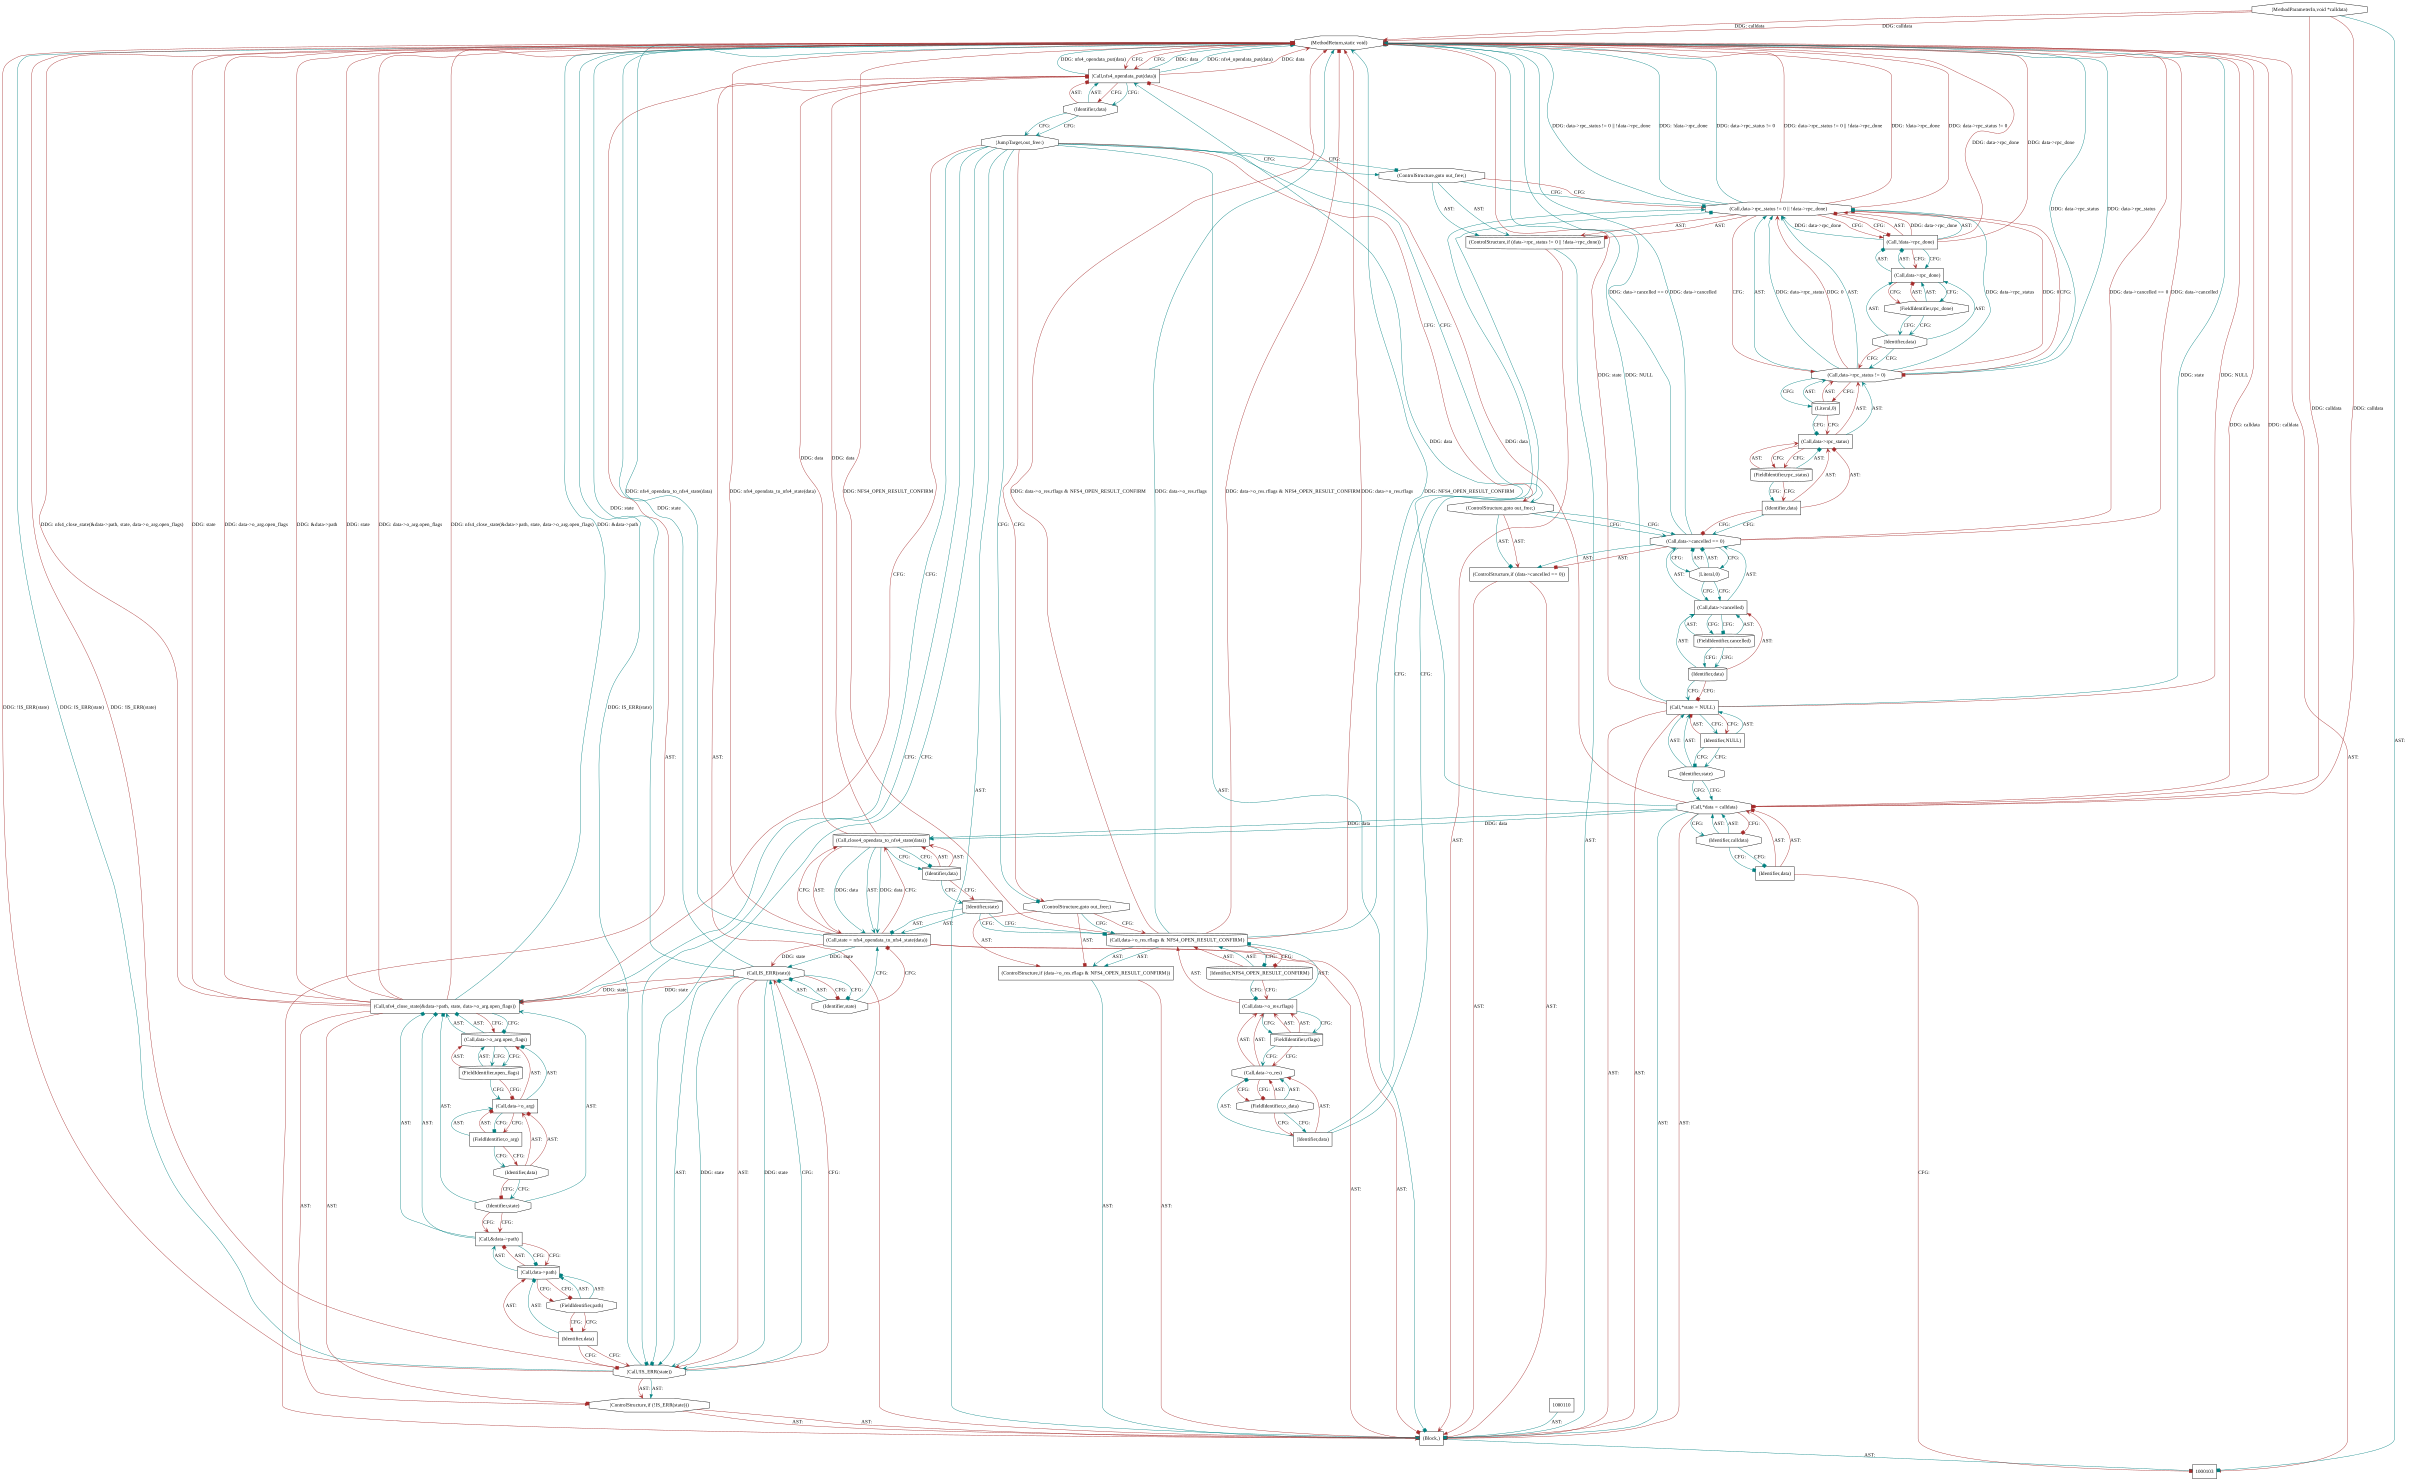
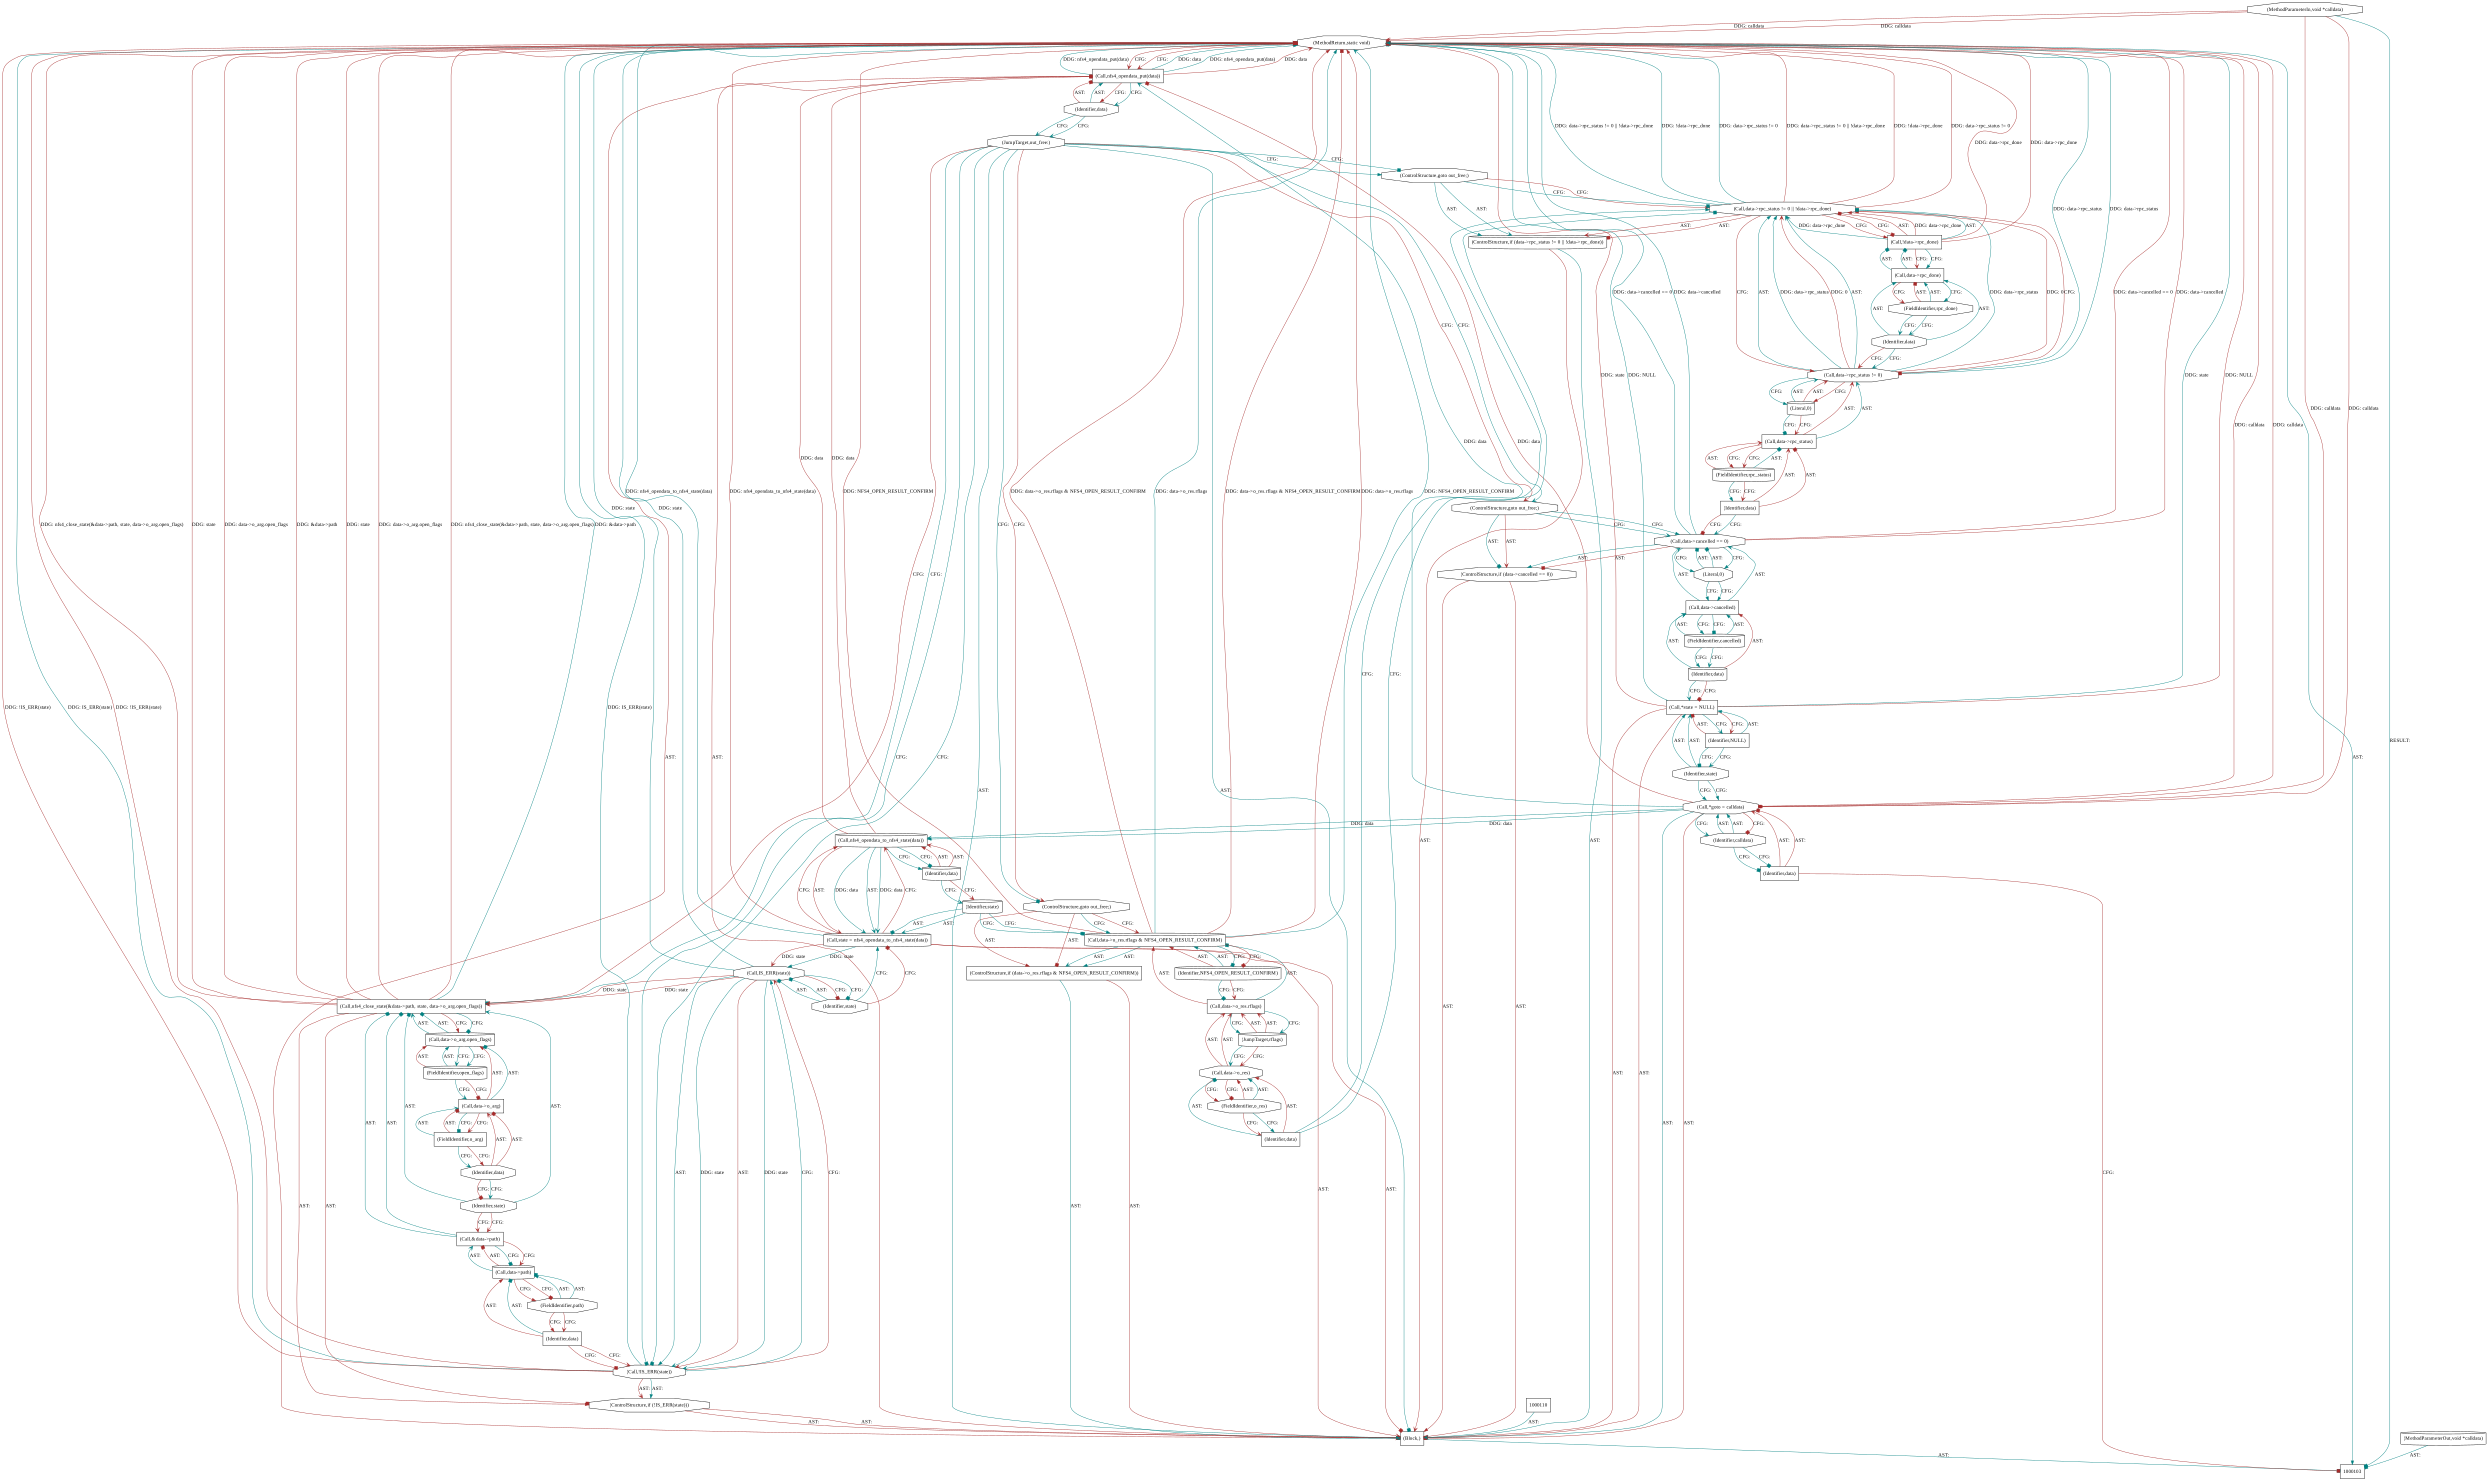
edge "(MethodReturn,static void)" -> "1000103": color brown -> teal
node "(ControlStructure,if (data->cancelled == 0))": shape box -> octagon
edge "(MethodParameterIn,void *calldata)" -> "1000103": label "AST: " -> "RESULT: "
node "(Call,*data = calldata)": label "(Call,*data = calldata)" -> "(Call,*goto = calldata)"
node "(Call,close4_opendata_to_nfs4_state(data))": label "(Call,close4_opendata_to_nfs4_state(data))" -> "(Call,nfs4_opendata_to_nfs4_state(data))"
node "(FieldIdentifier,rflags)": label "(FieldIdentifier,rflags)" -> "(JumpTarget,rflags)"
node "(FieldIdentifier,o_data)": label "(FieldIdentifier,o_data)" -> "(FieldIdentifier,o_res)"
edge "1000110" -> "(Block,)": arrowhead box -> vee
node "(MethodParameterOut,void *calldata)": added
